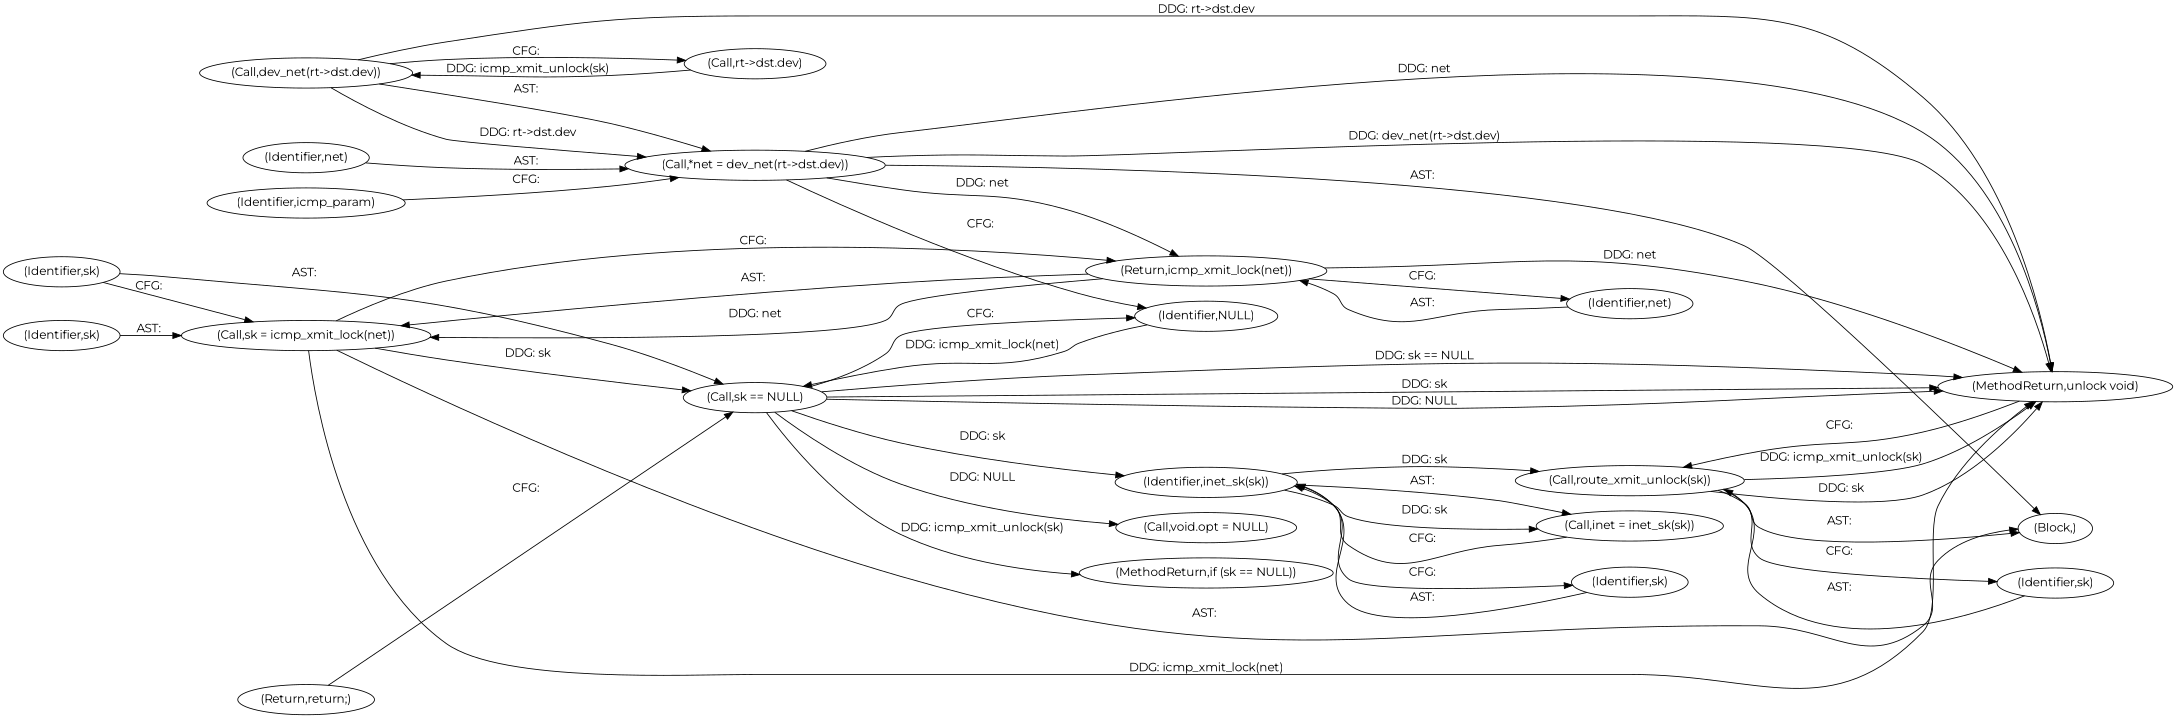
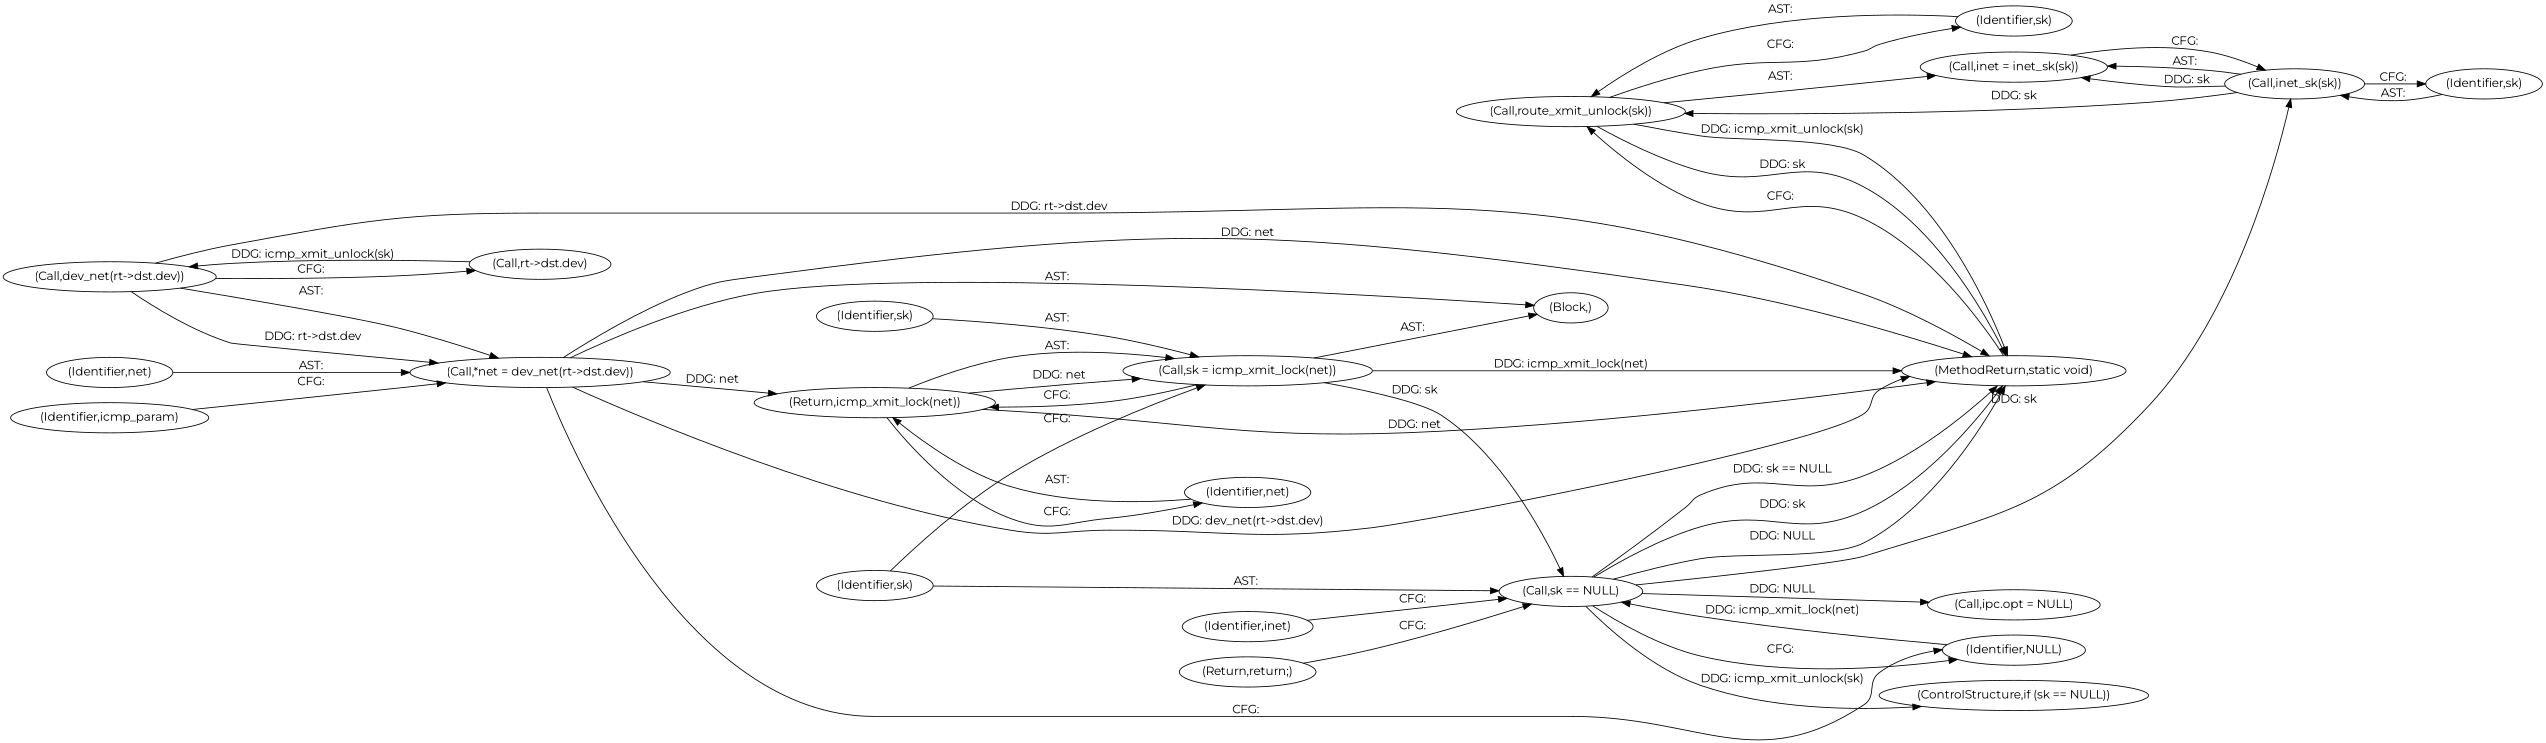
node "(MethodReturn,unlock void)": label "(MethodReturn,unlock void)" -> "(MethodReturn,static void)"
node "(Identifier,inet_sk(sk))": label "(Identifier,inet_sk(sk))" -> "(Call,inet_sk(sk))"
node "(Call,void.opt = NULL)": label "(Call,void.opt = NULL)" -> "(Call,ipc.opt = NULL)"
edge "(Call,route_xmit_unlock(sk))" -> "(Block,)": now "(Call,route_xmit_unlock(sk))" -> "(Call,inet = inet_sk(sk))"
node "(MethodReturn,if (sk == NULL))": label "(MethodReturn,if (sk == NULL))" -> "(ControlStructure,if (sk == NULL))"
node "(Identifier,inet)": added
